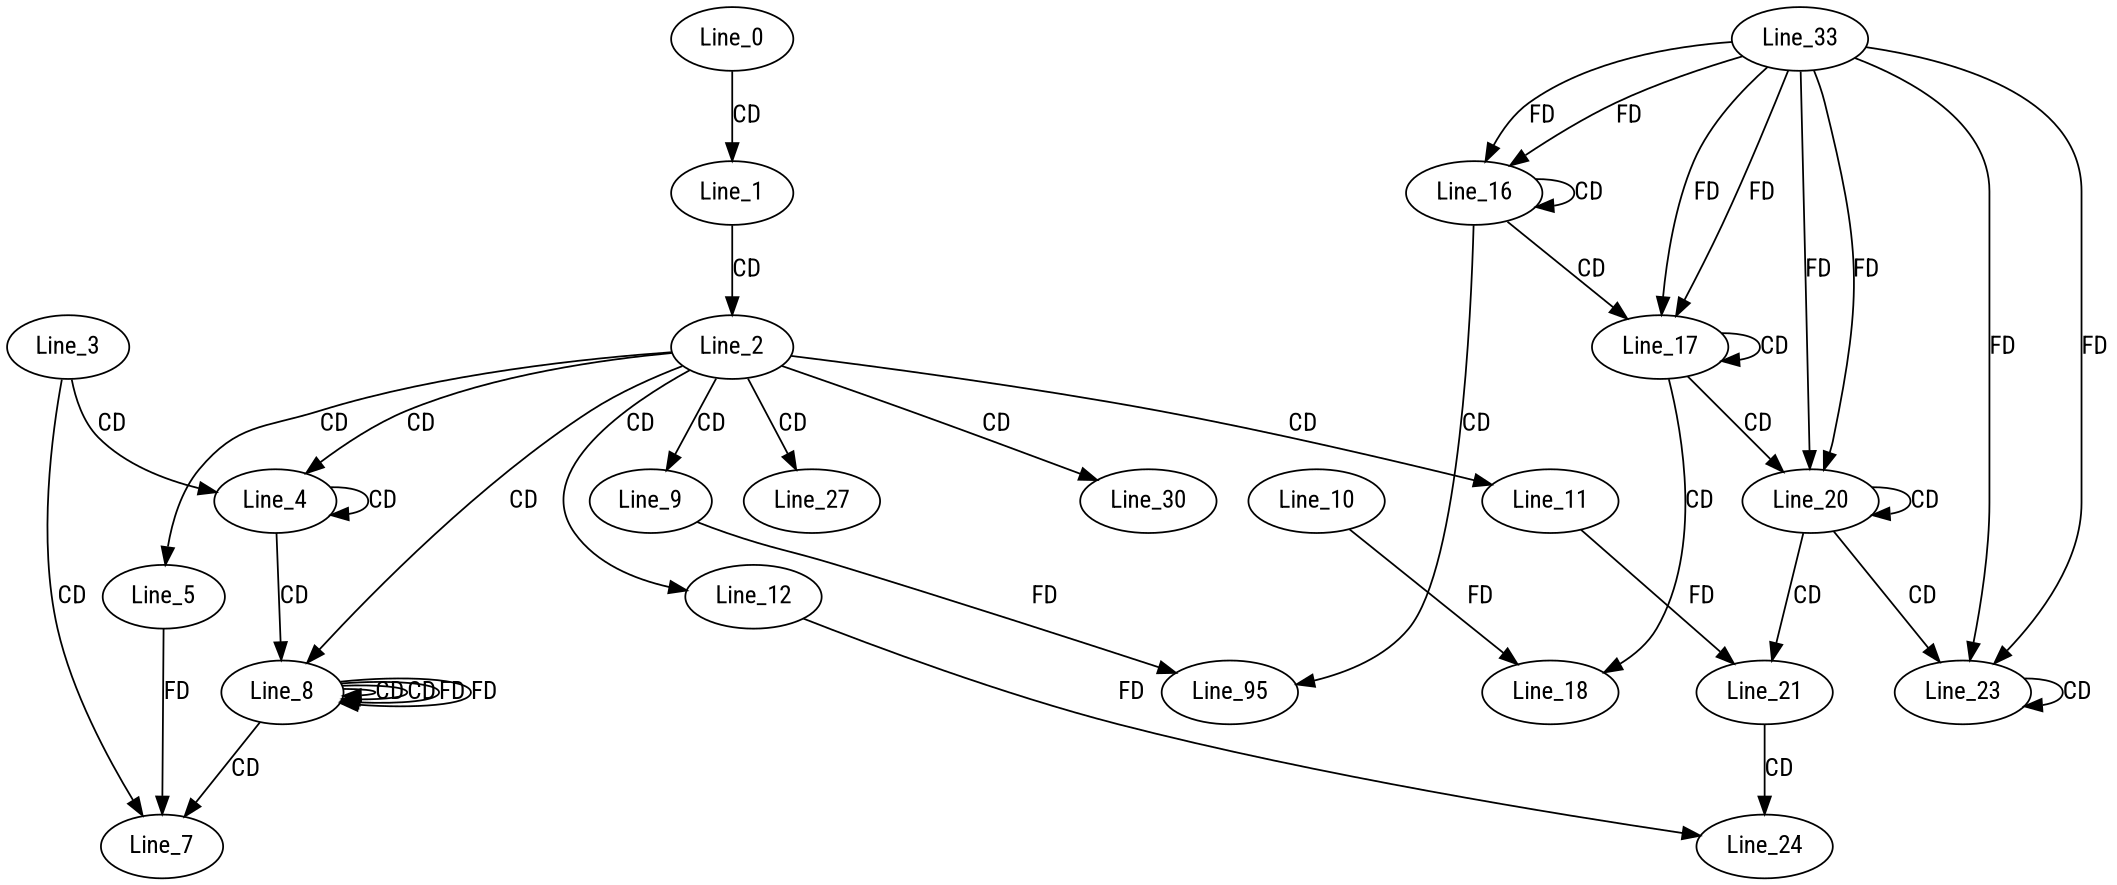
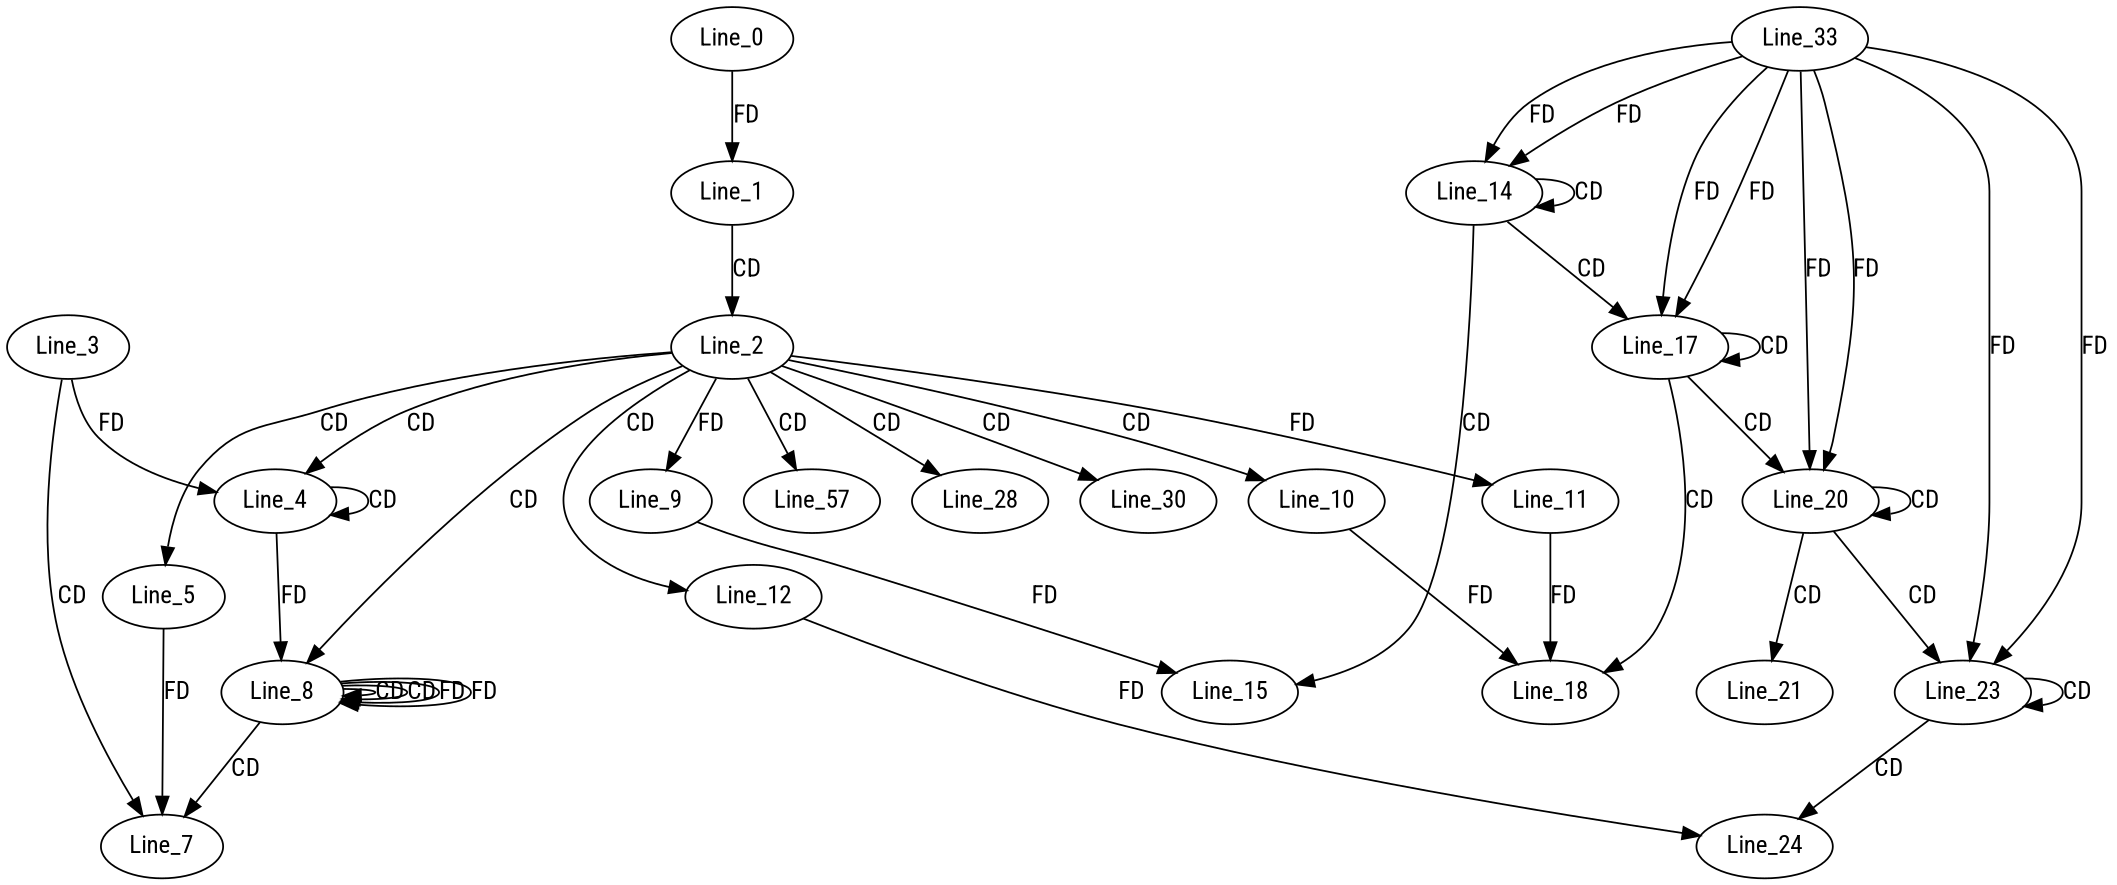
edge "Line_0" -> "Line_1": label "CD" -> "FD"
node "Line_16": label "Line_16" -> "Line_14"
edge "Line_2" -> "Line_10": added, label "CD"
edge "Line_3" -> "Line_4": label "CD" -> "FD"
edge "Line_2" -> "Line_9": label "CD" -> "FD"
edge "Line_2" -> "Line_11": label "CD" -> "FD"
node "Line_27": label "Line_27" -> "Line_57"
node "Line_28": added
edge "Line_11" -> "Line_21": now "Line_11" -> "Line_18"
edge "Line_4" -> "Line_8": label "CD" -> "FD"
node "Line_95": label "Line_95" -> "Line_15"
edge "Line_21" -> "Line_24": now "Line_23" -> "Line_24"
